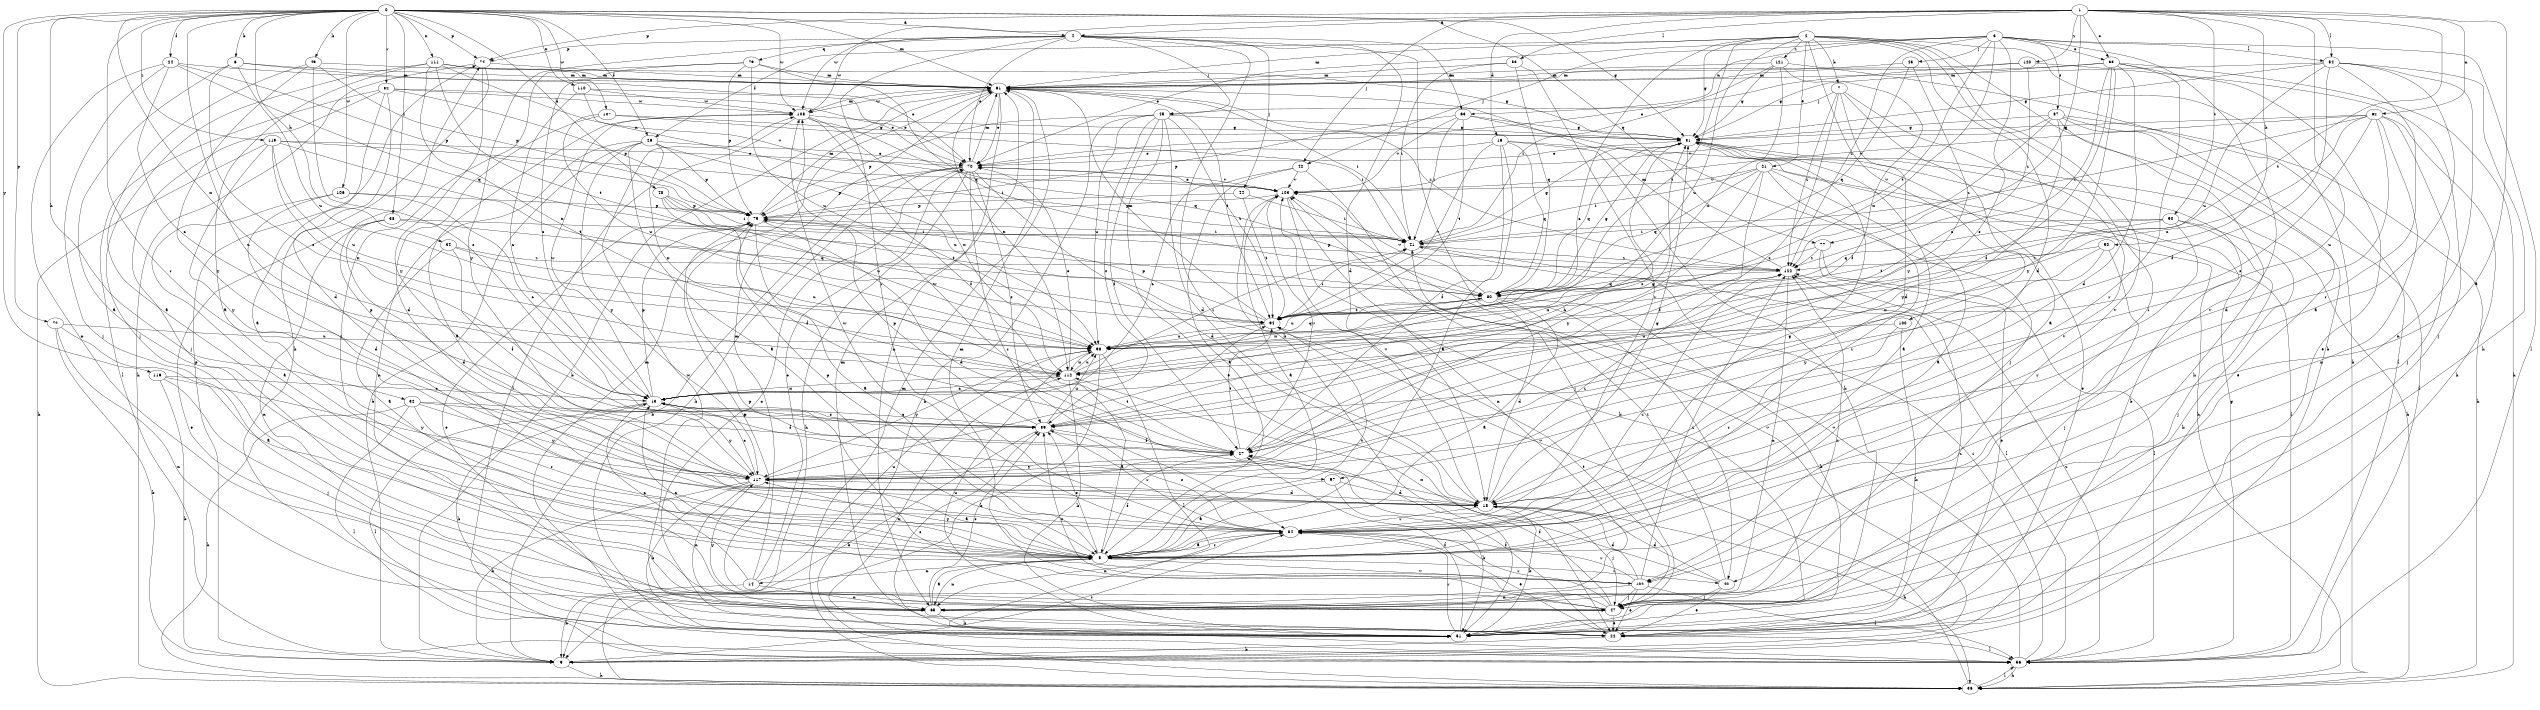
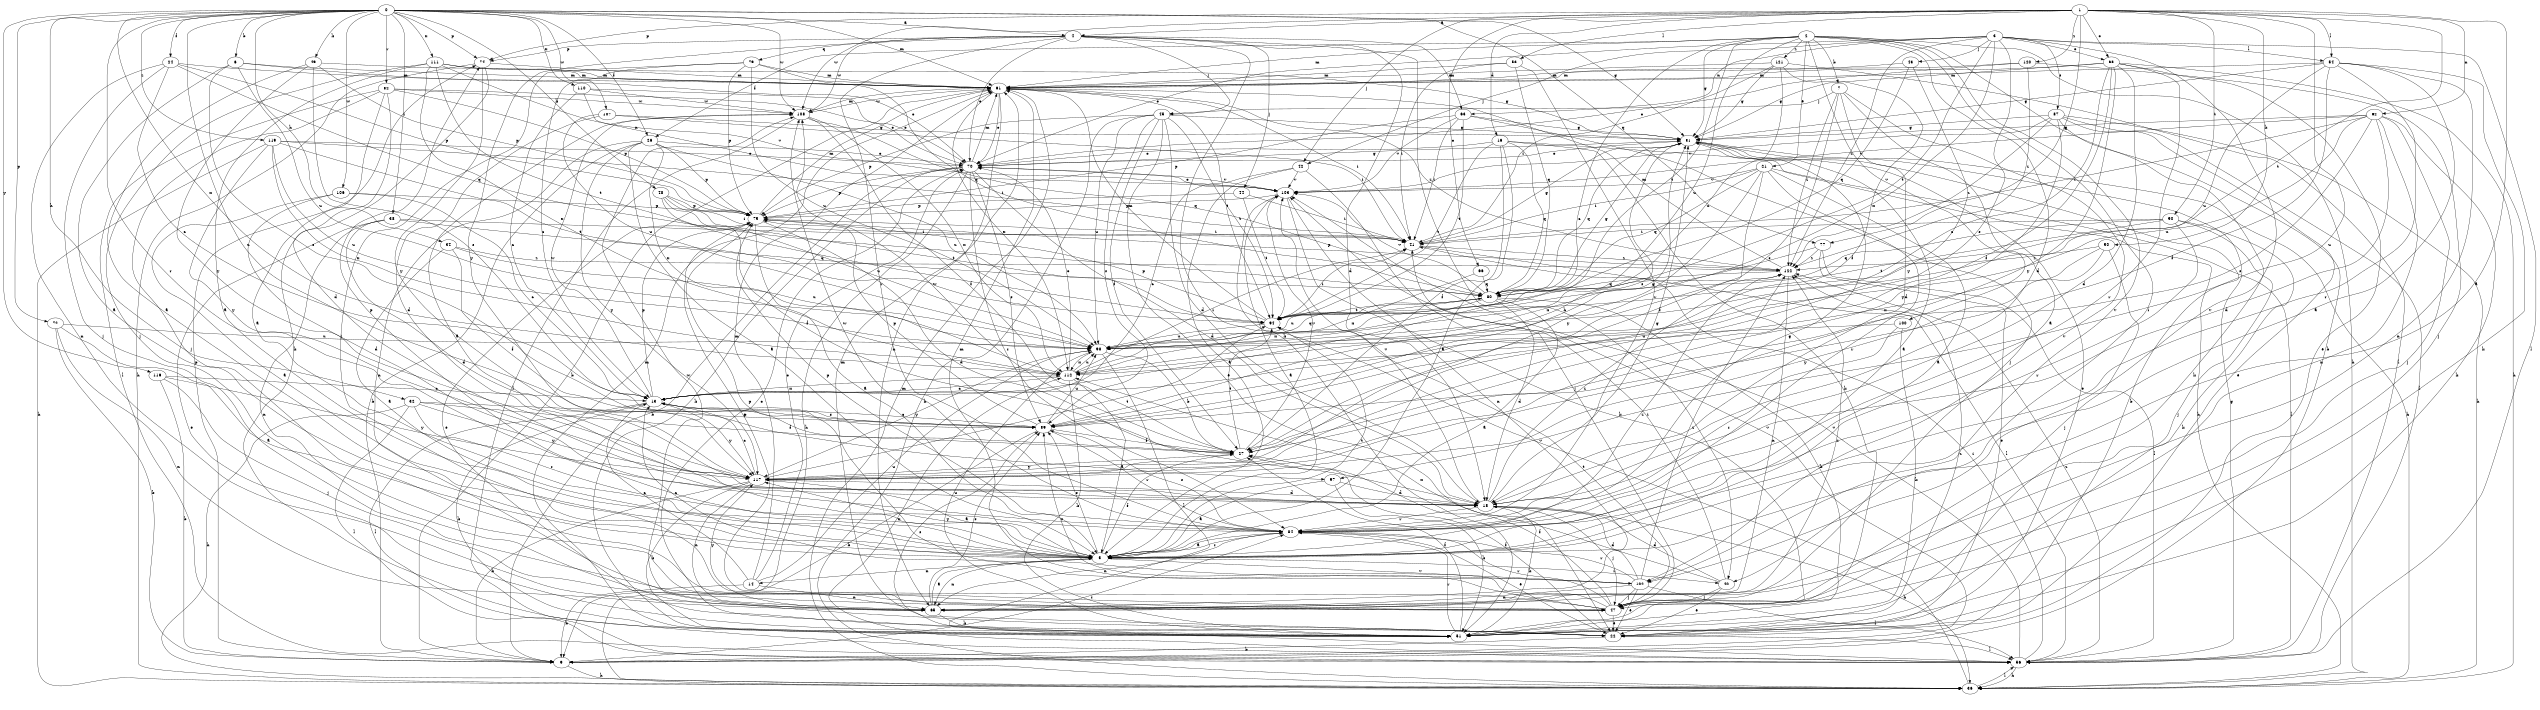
edge "108" -> "31": now "70" -> "31"
node "66": added
edge "98" -> "9": now "98" -> "27"
